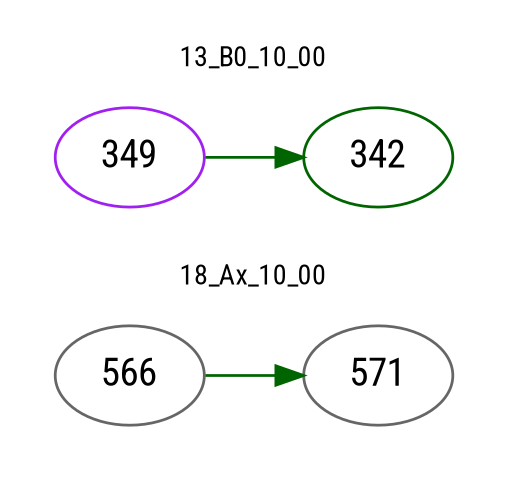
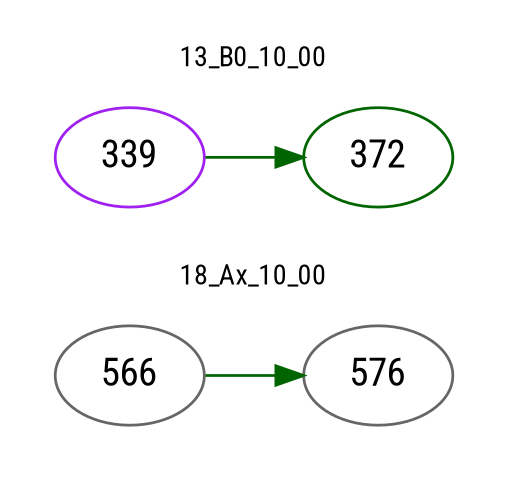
node "349": label "349" -> "339"
node "342": label "342" -> "372"
node "571": label "571" -> "576"
